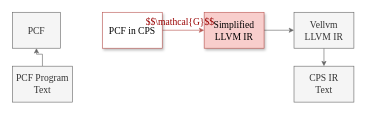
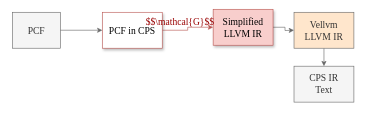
edge "PCF" -> "PCF in CPS": added
node "Simplified LLVM IR": moved (234, 30) -> (243, 27)
node "Vellvm LLVM IR": fillcolor #f5f5f5 -> #ffe6cc
edge "PCF Program Text" -> "PCF": removed
node "PCF Program Text": removed
